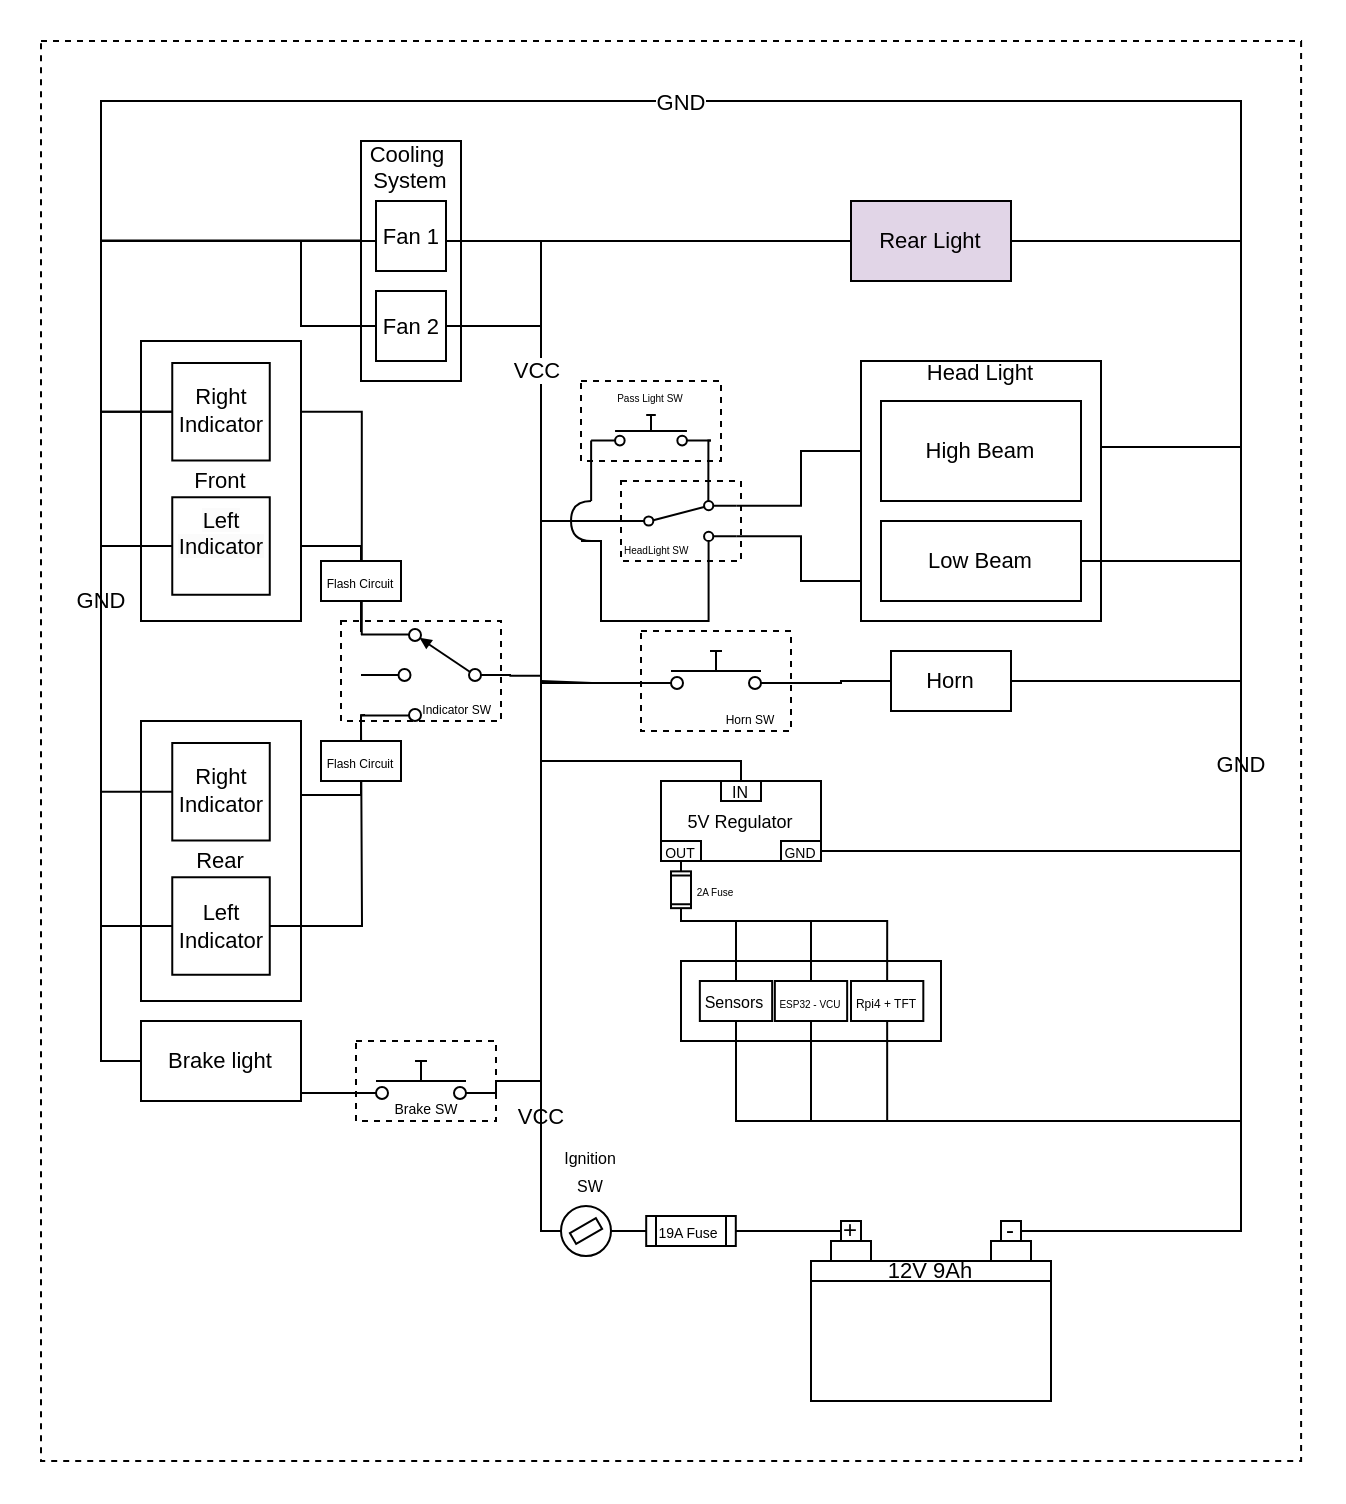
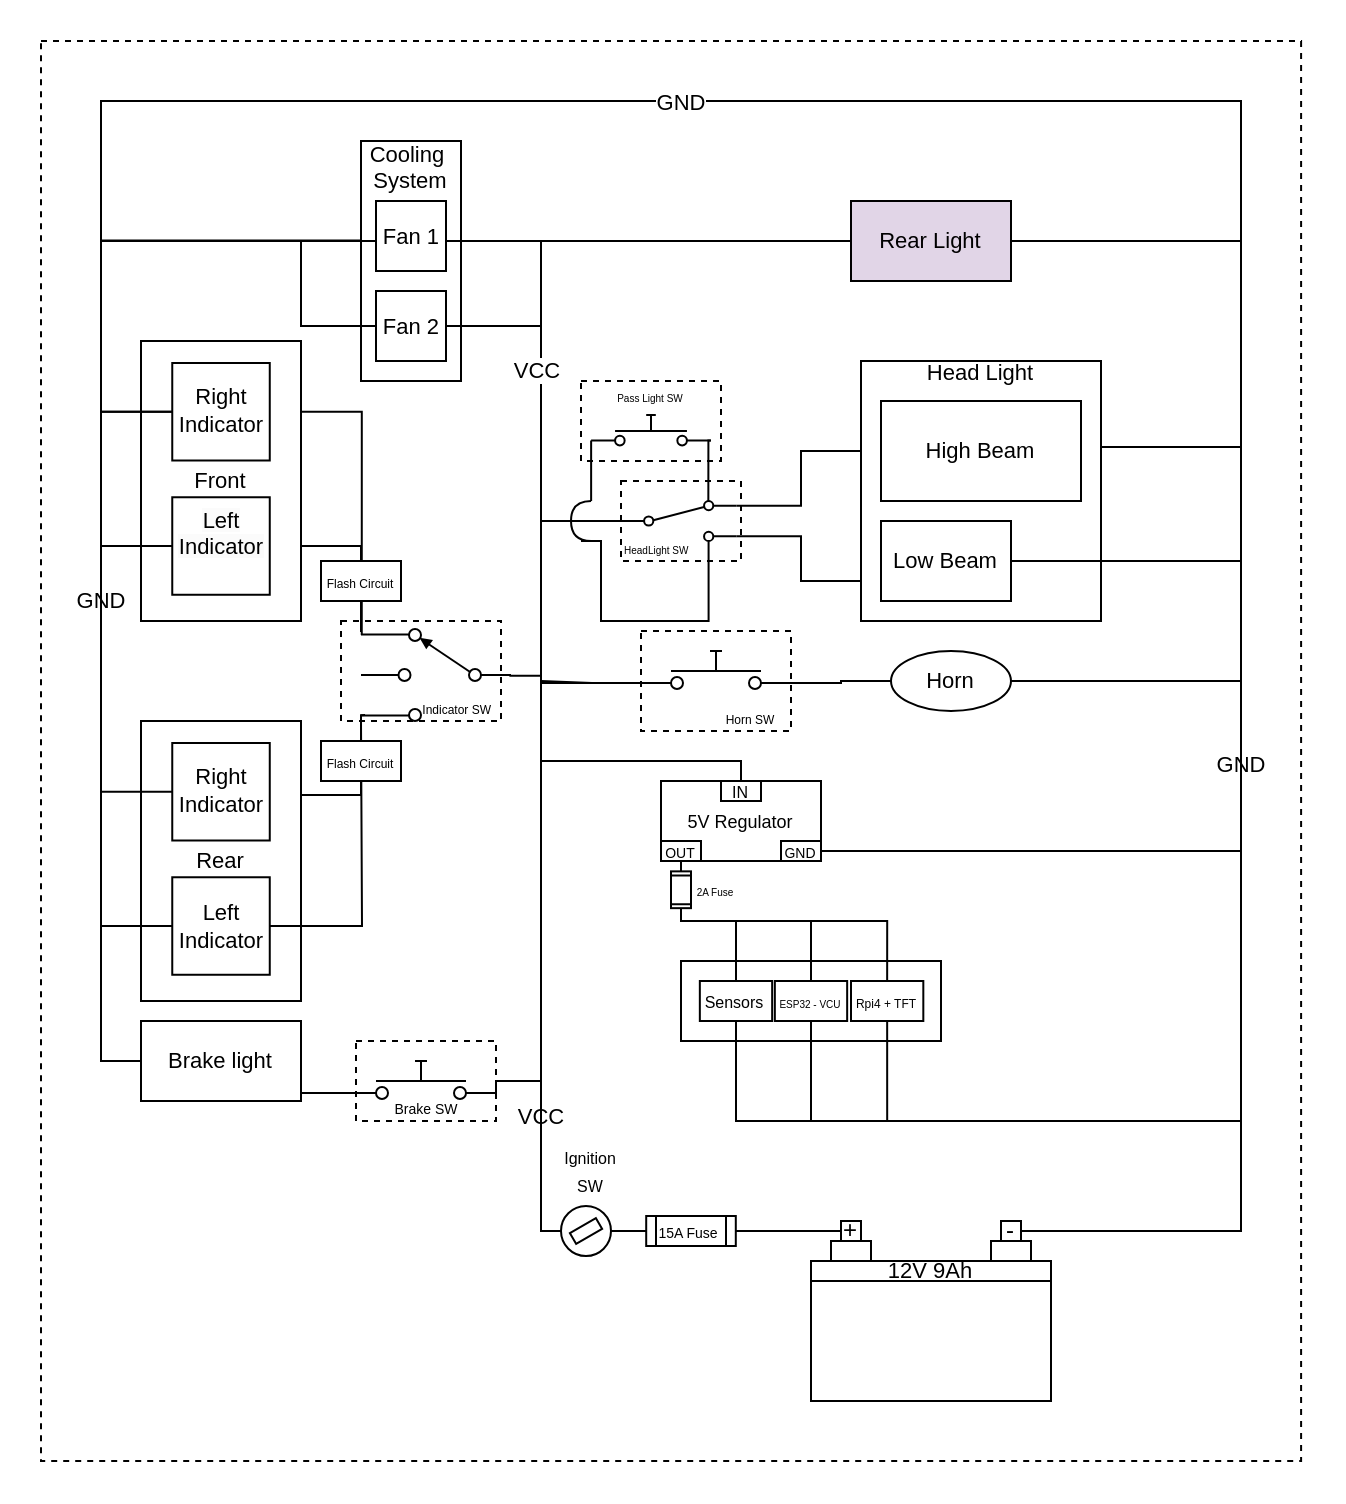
node "Low Beam": size 200x80 -> 130x80
node "Horn": shape rectangle -> ellipse
node "19A Fuse": label "19A Fuse" -> "15A Fuse"
